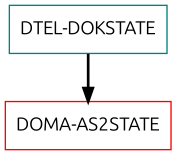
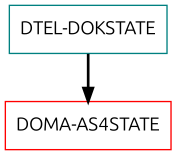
node "DOMA-AS2STATE": label "DOMA-AS2STATE" -> "DOMA-AS4STATE"
